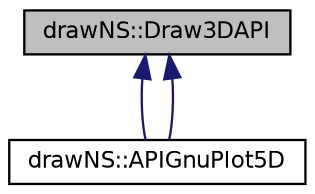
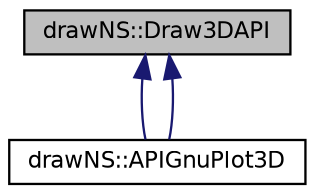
node "drawNS::APIGnuPlot5D": label "drawNS::APIGnuPlot5D" -> "drawNS::APIGnuPlot3D"
